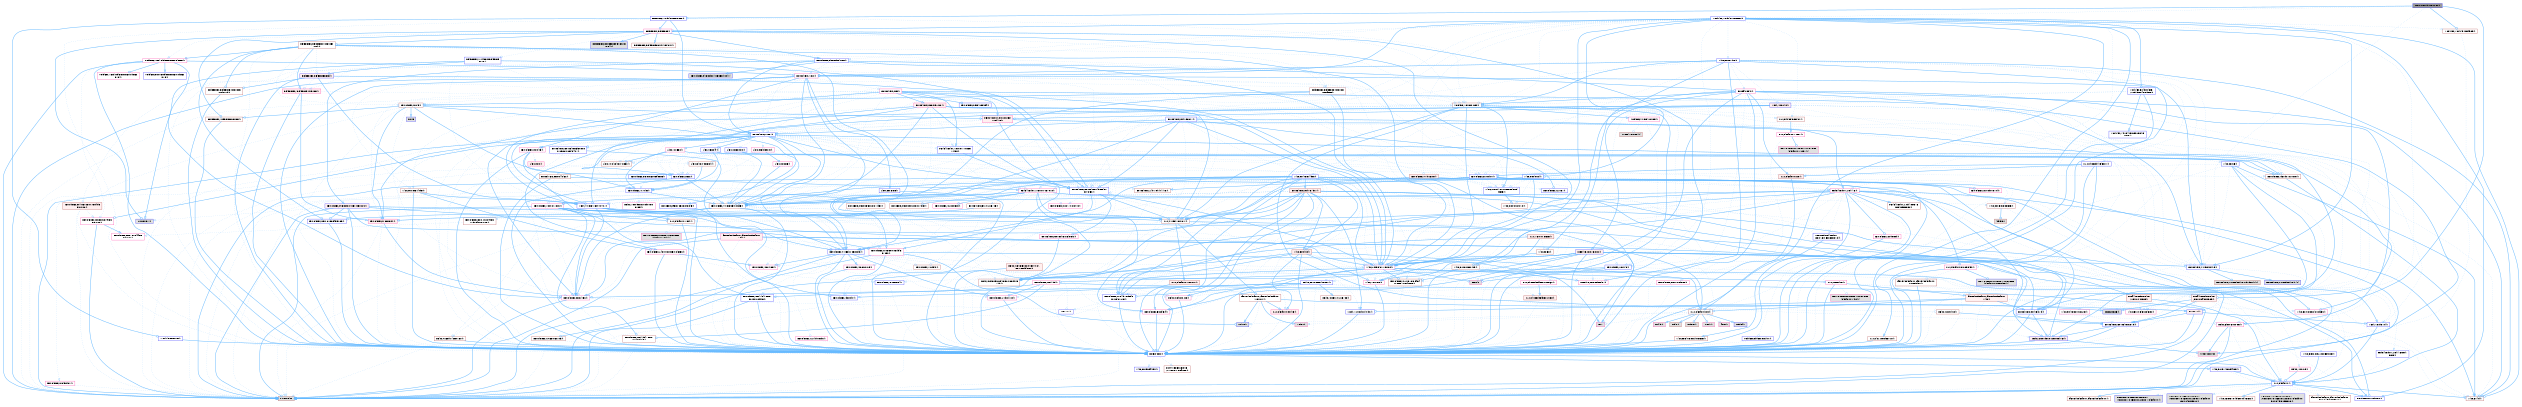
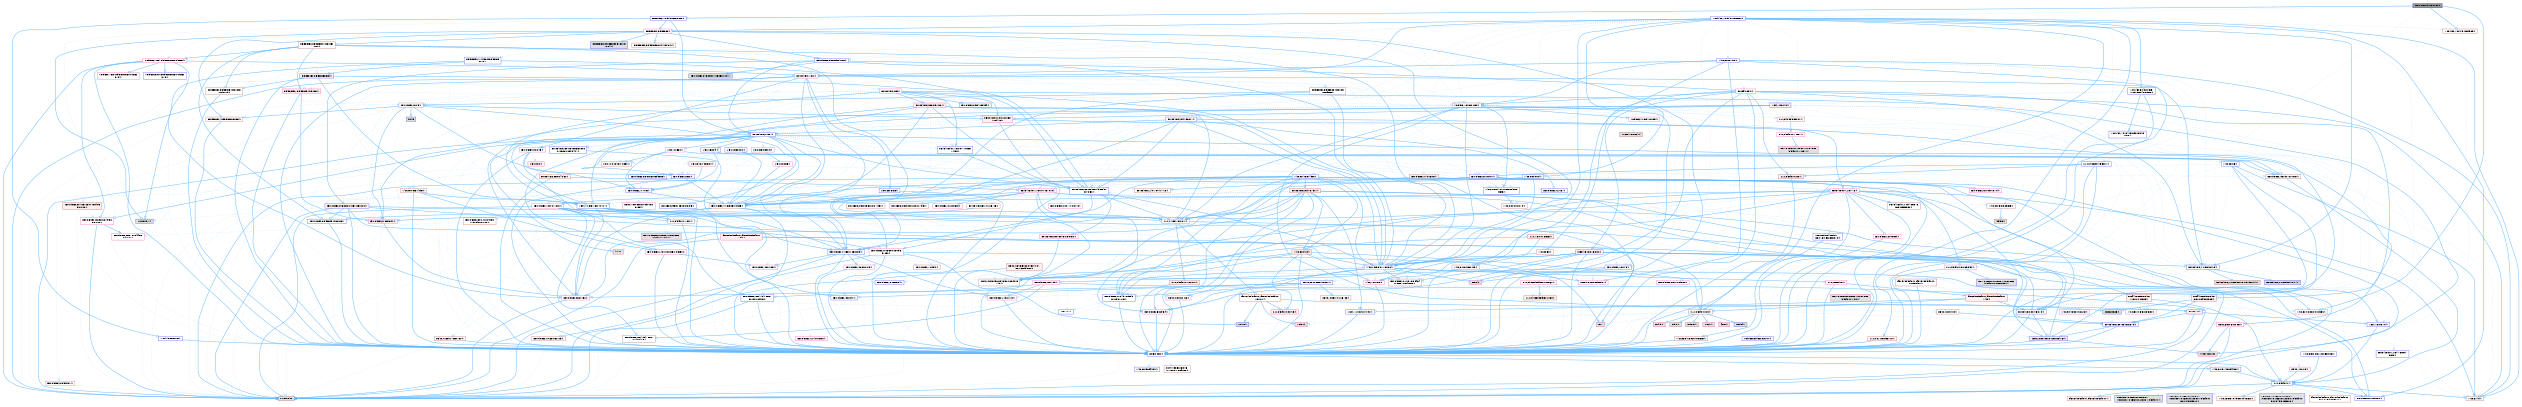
edge "UObject/WeakObjectPtrTemplates.h" -> "Templates/LosesQualifiers FromTo.h": style dotted -> bold
node "Templates/RemoveReference.h": label "Templates/RemoveReference.h" -> "Templates/DelegateInstance.h"
node "limits": added
